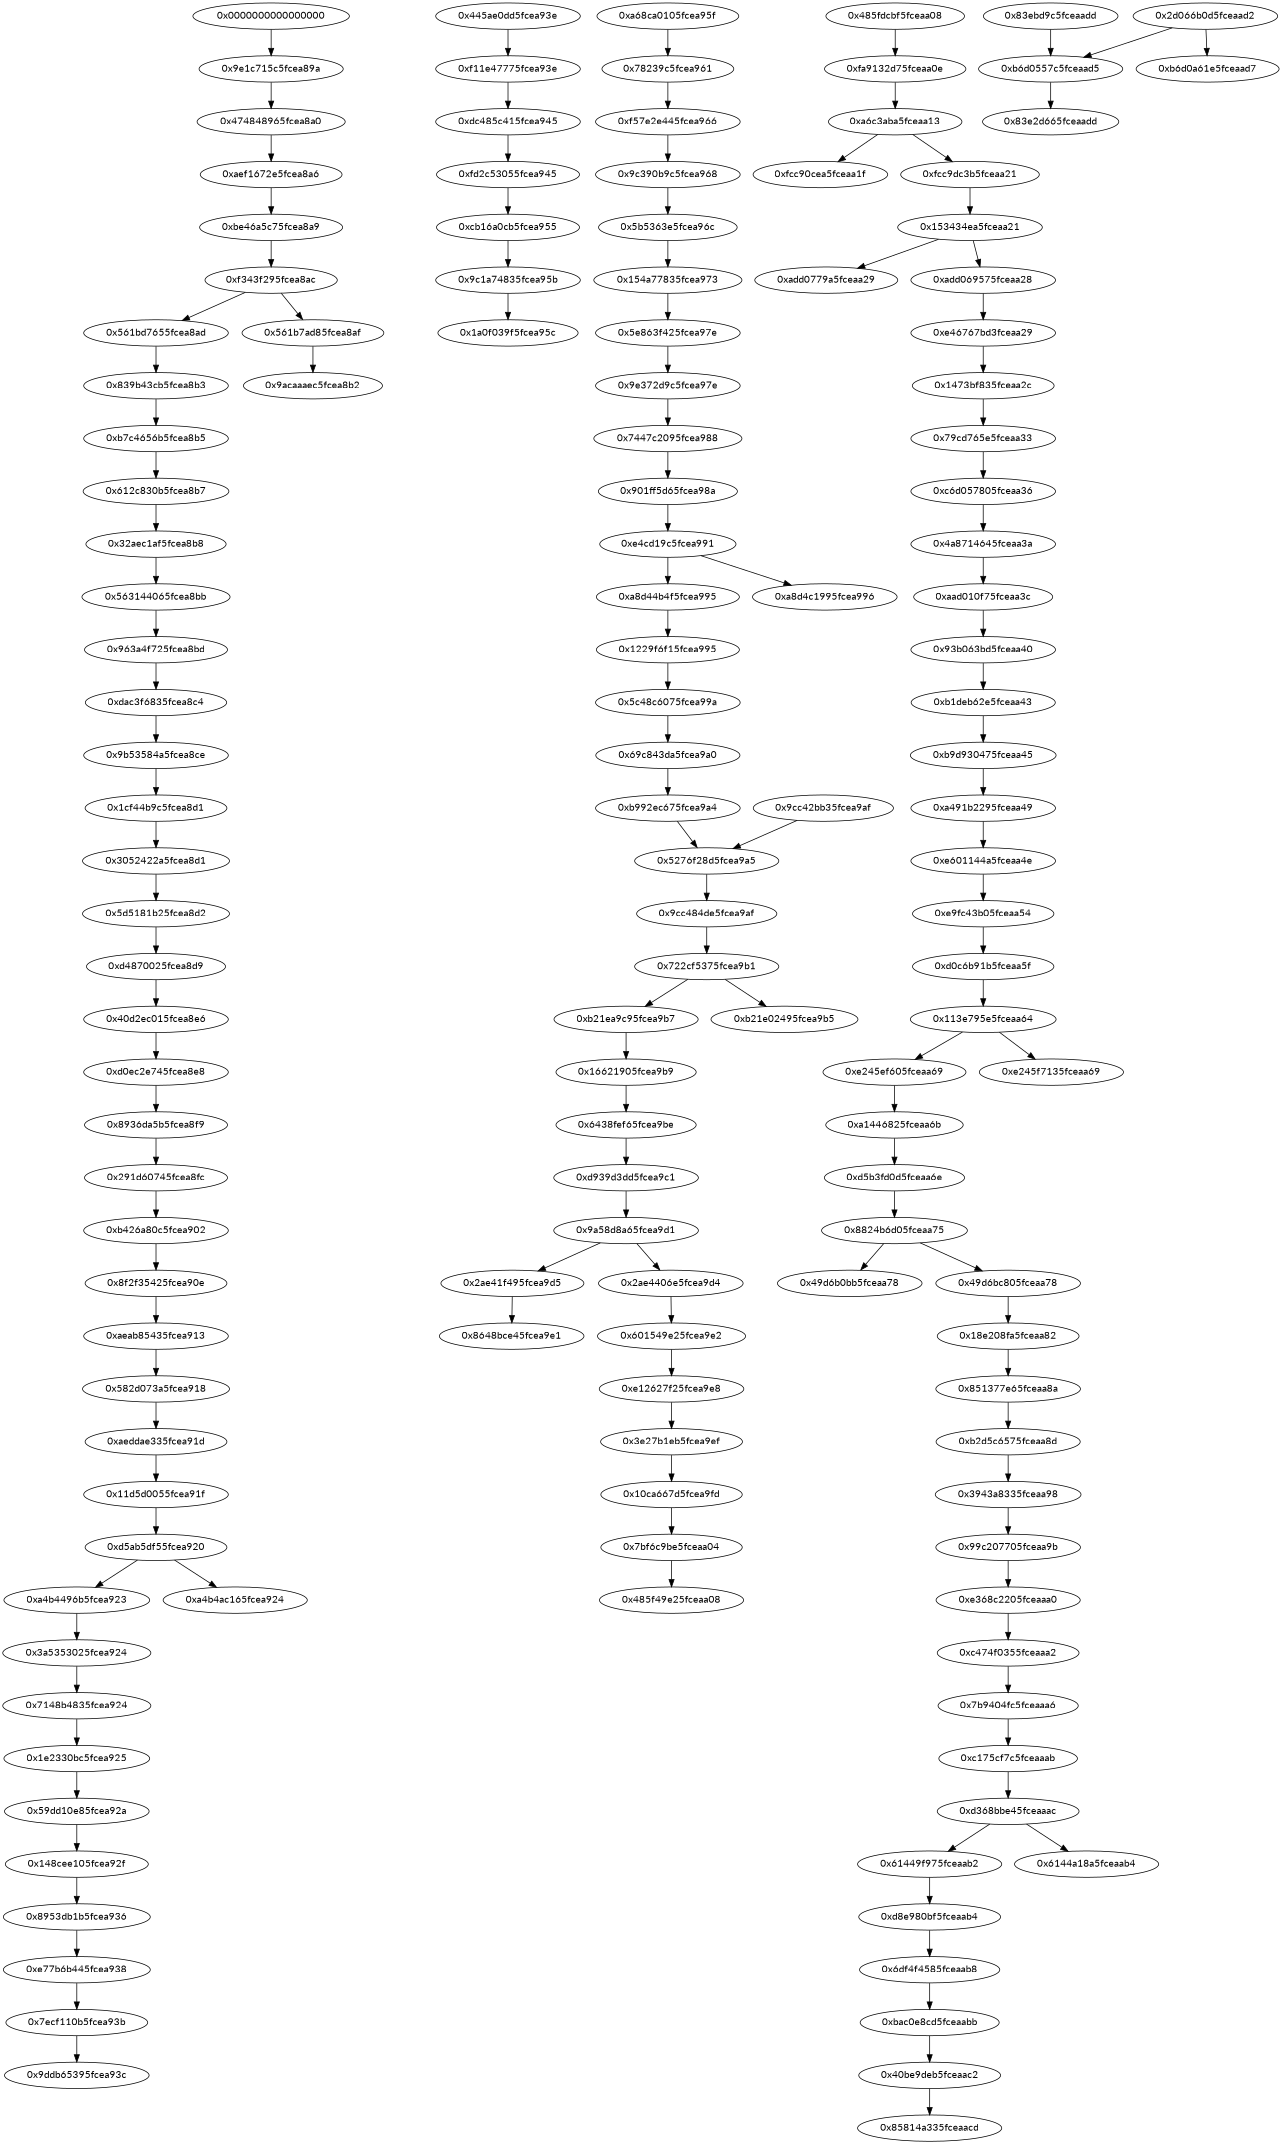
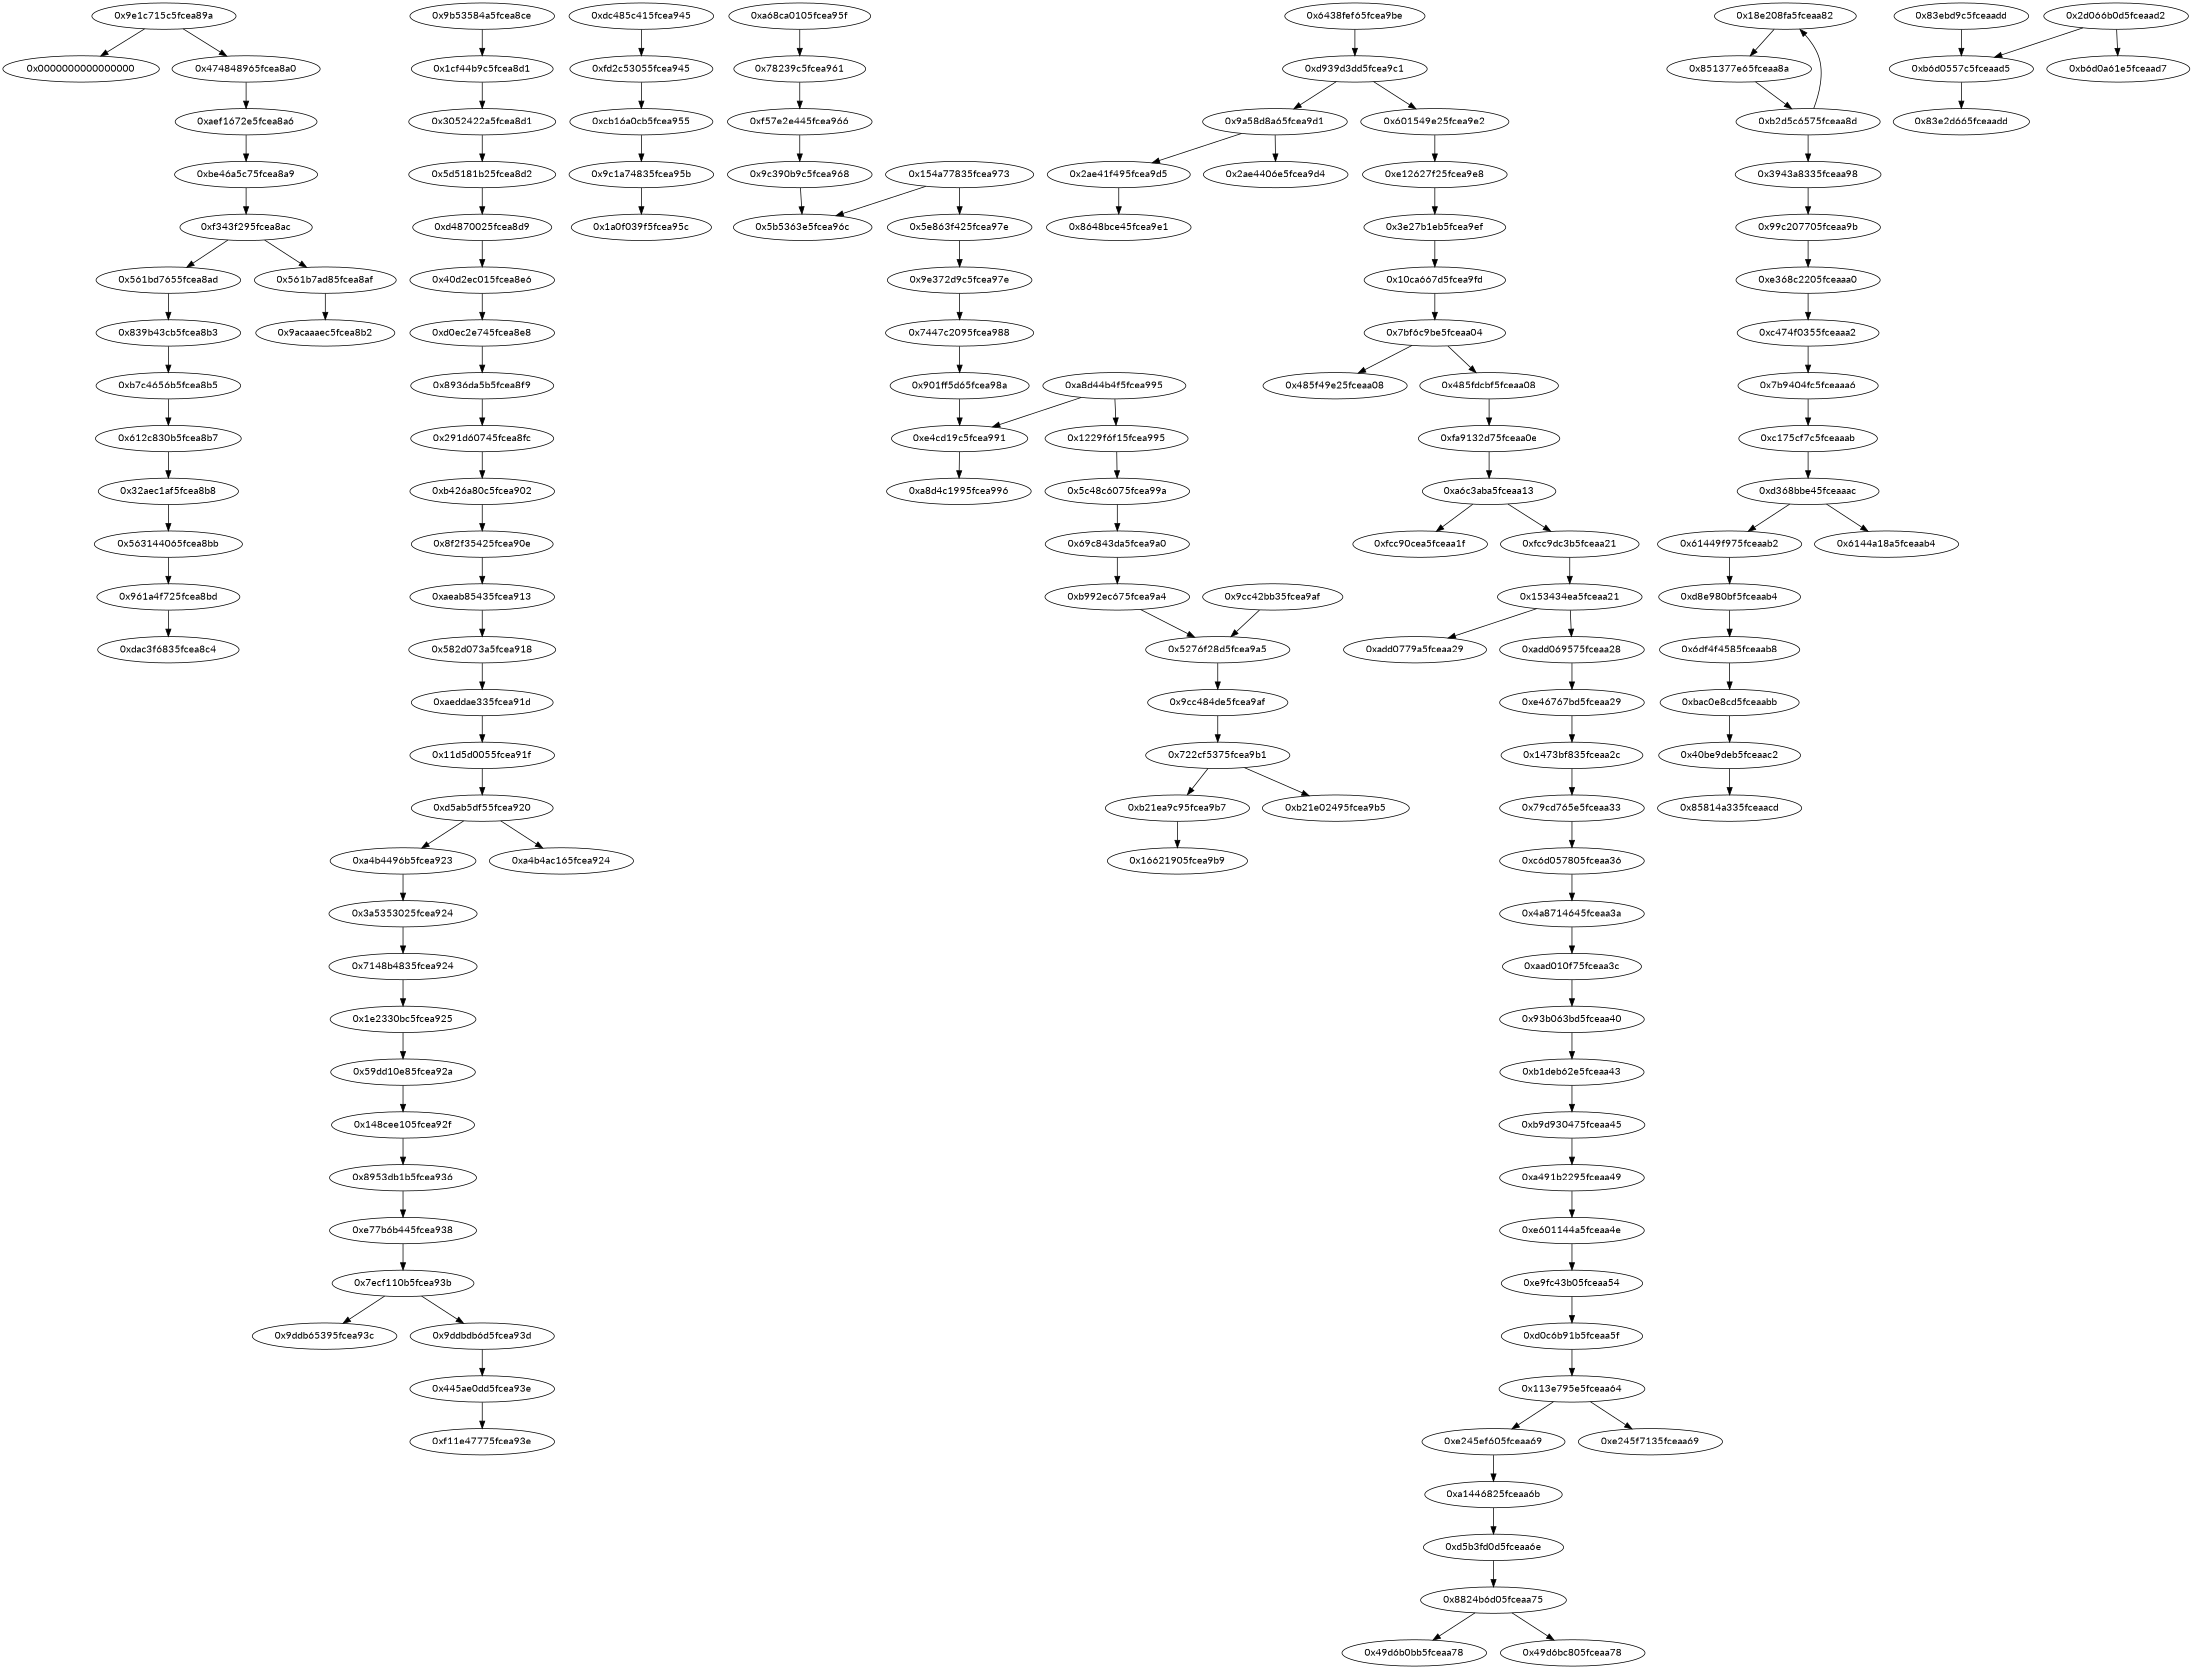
edge "0x0000000000000000" -> "0x9e1c715c5fcea89a": reversed
edge "0xf11e47775fcea93e" -> "0xdc485c415fcea945": removed
edge "0x5b5363e5fcea96c" -> "0x154a77835fcea973": reversed
node "0xe46767bd3fceaa29": label "0xe46767bd3fceaa29" -> "0xe46767bd5fceaa29"
edge "0x7bf6c9be5fceaa04" -> "0x485fdcbf5fceaa08": added
edge "0xe4cd19c5fcea991" -> "0xa8d44b4f5fcea995": reversed
node "0x963a4f725fcea8bd": label "0x963a4f725fcea8bd" -> "0x961a4f725fcea8bd"
edge "0xdac3f6835fcea8c4" -> "0x9b53584a5fcea8ce": removed
edge "0x16621905fcea9b9" -> "0x6438fef65fcea9be": removed
edge "0x2ae4406e5fcea9d4" -> "0x601549e25fcea9e2": now "0xd939d3dd5fcea9c1" -> "0x601549e25fcea9e2"
edge "0x49d6bc805fceaa78" -> "0x18e208fa5fceaa82": now "0xb2d5c6575fceaa8d" -> "0x18e208fa5fceaa82"
node "0x9ddbdb6d5fcea93d": added
